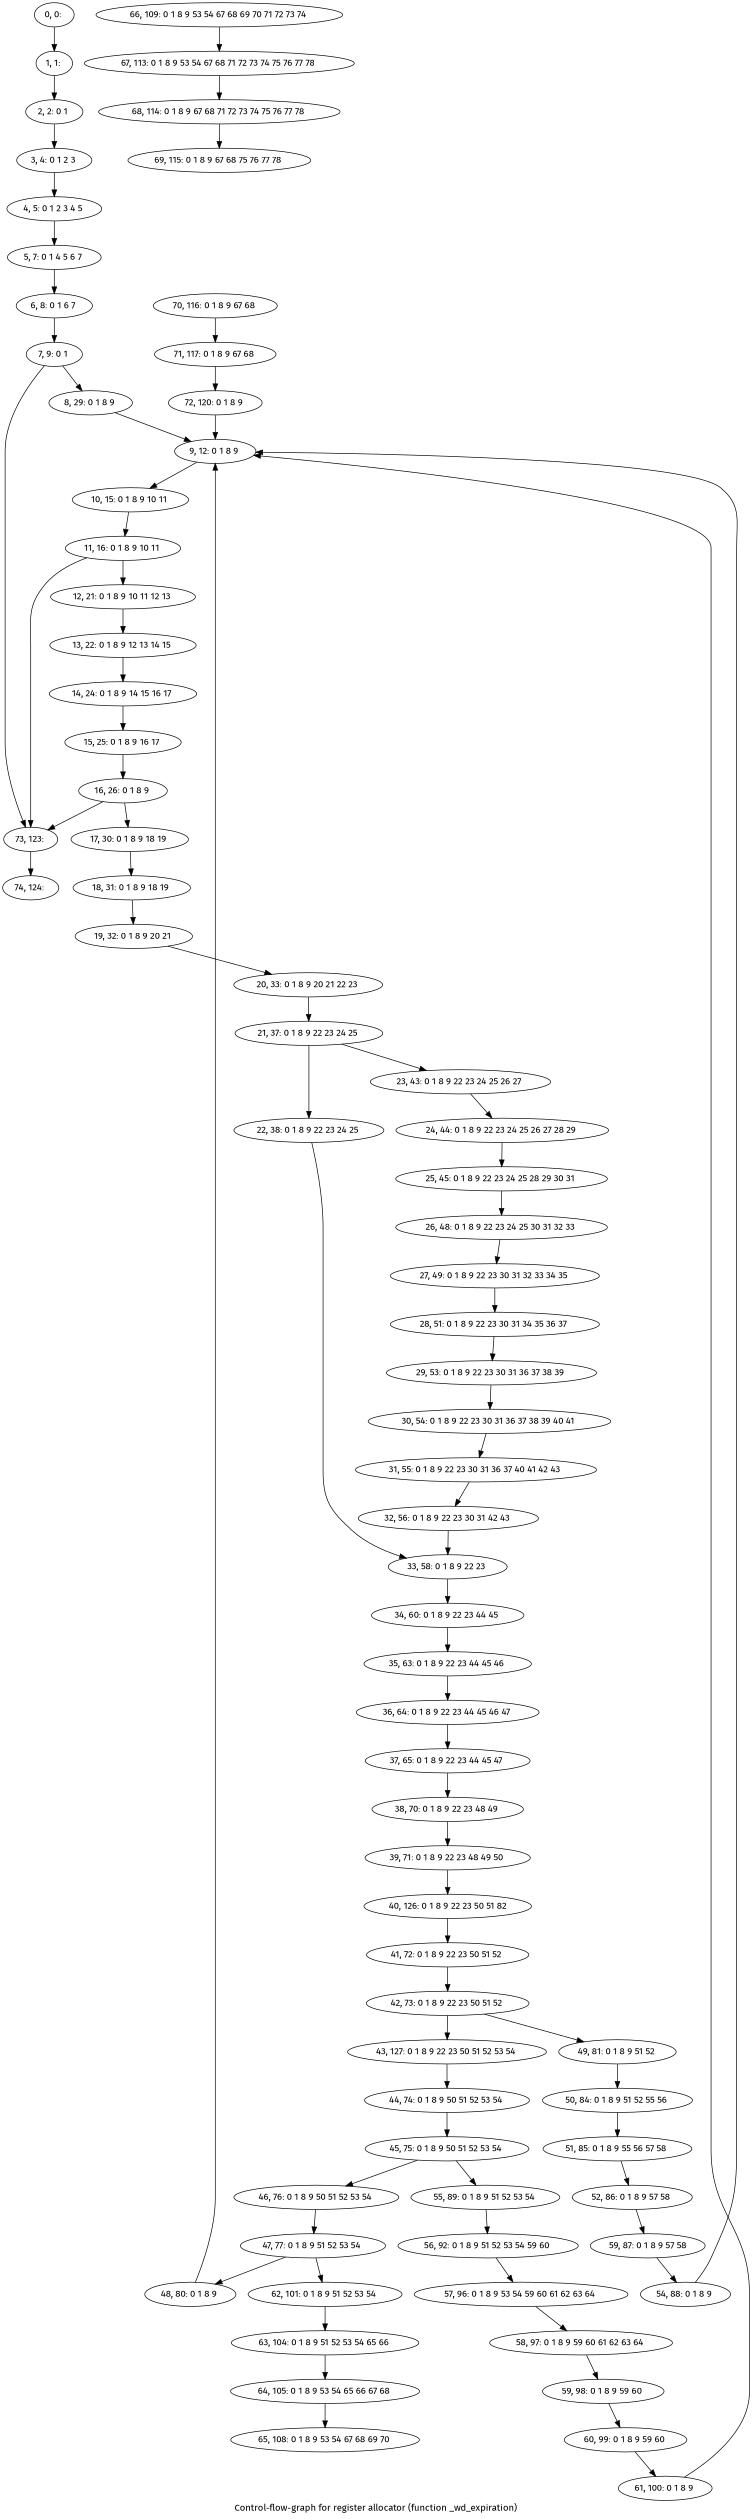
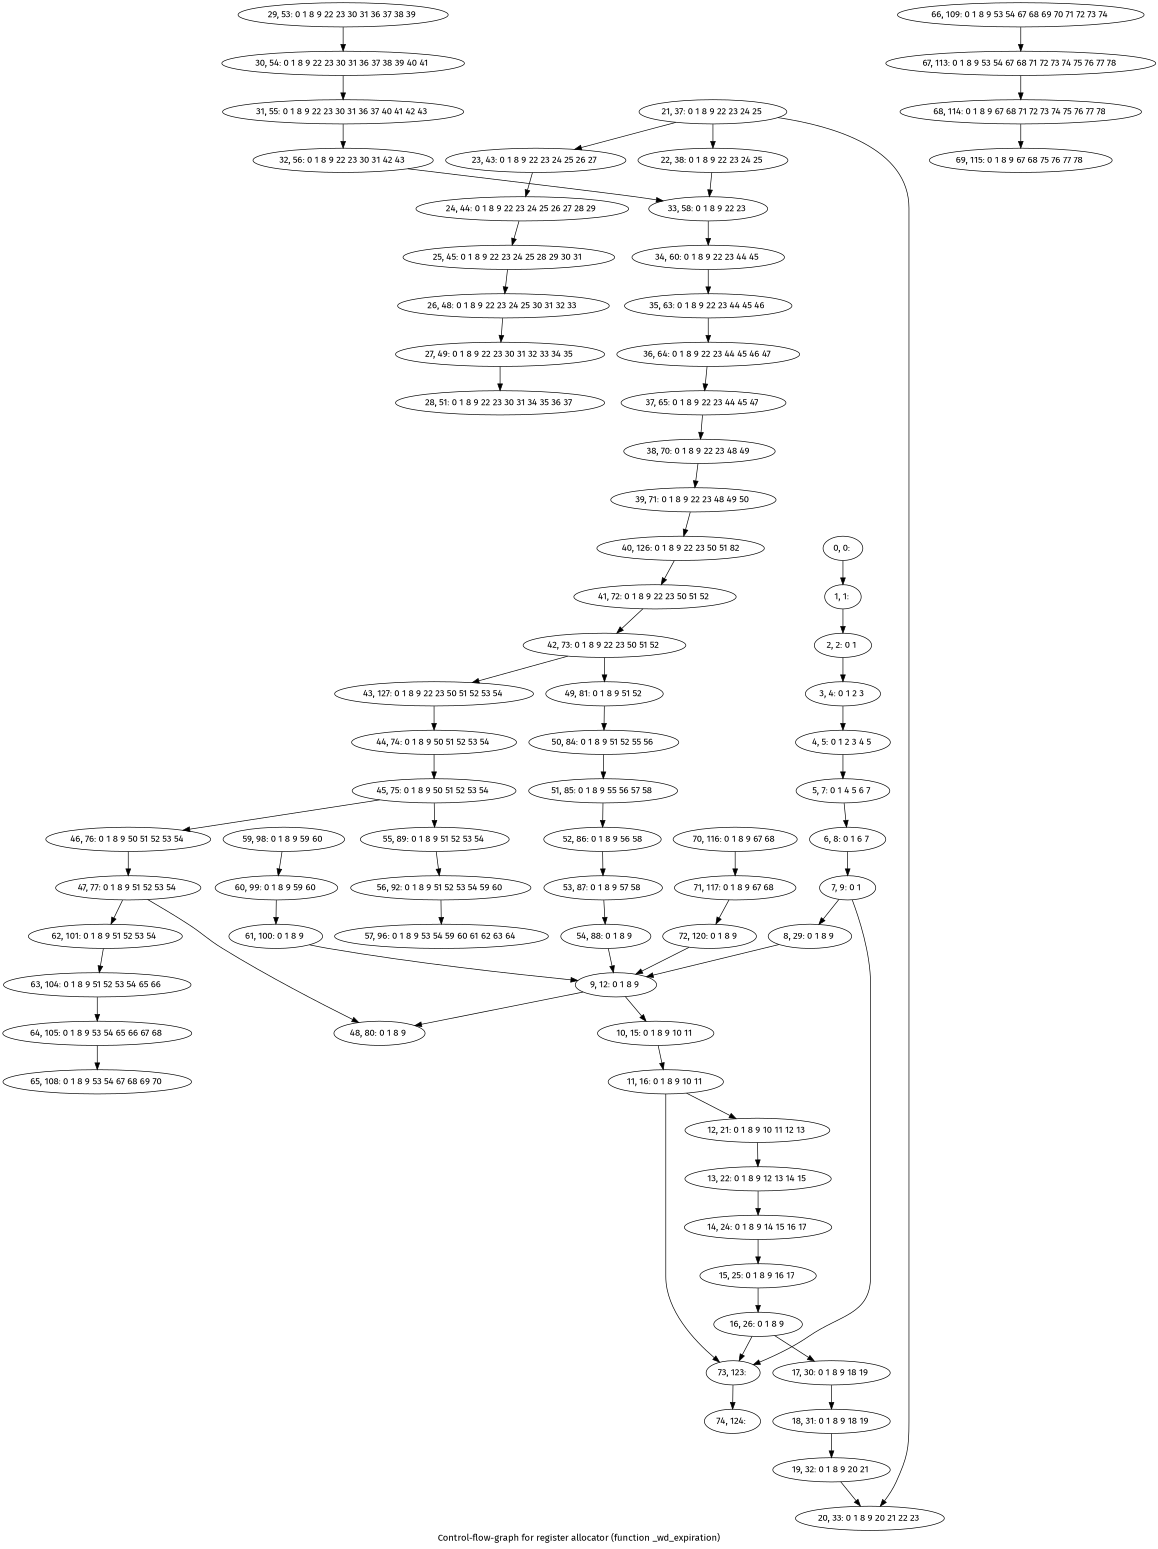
edge "20, 33: 0 1 8 9 20 21 22 23" -> "21, 37: 0 1 8 9 22 23 24 25": reversed
edge "28, 51: 0 1 8 9 22 23 30 31 34 35 36 37" -> "29, 53: 0 1 8 9 22 23 30 31 36 37 38 39": removed
edge "48, 80: 0 1 8 9" -> "9, 12: 0 1 8 9": reversed
node "52, 86: 0 1 8 9 57 58": label "52, 86: 0 1 8 9 57 58" -> "52, 86: 0 1 8 9 56 58"
node "59, 87: 0 1 8 9 57 58": label "59, 87: 0 1 8 9 57 58" -> "53, 87: 0 1 8 9 57 58"
node "58, 97: 0 1 8 9 59 60 61 62 63 64": removed
